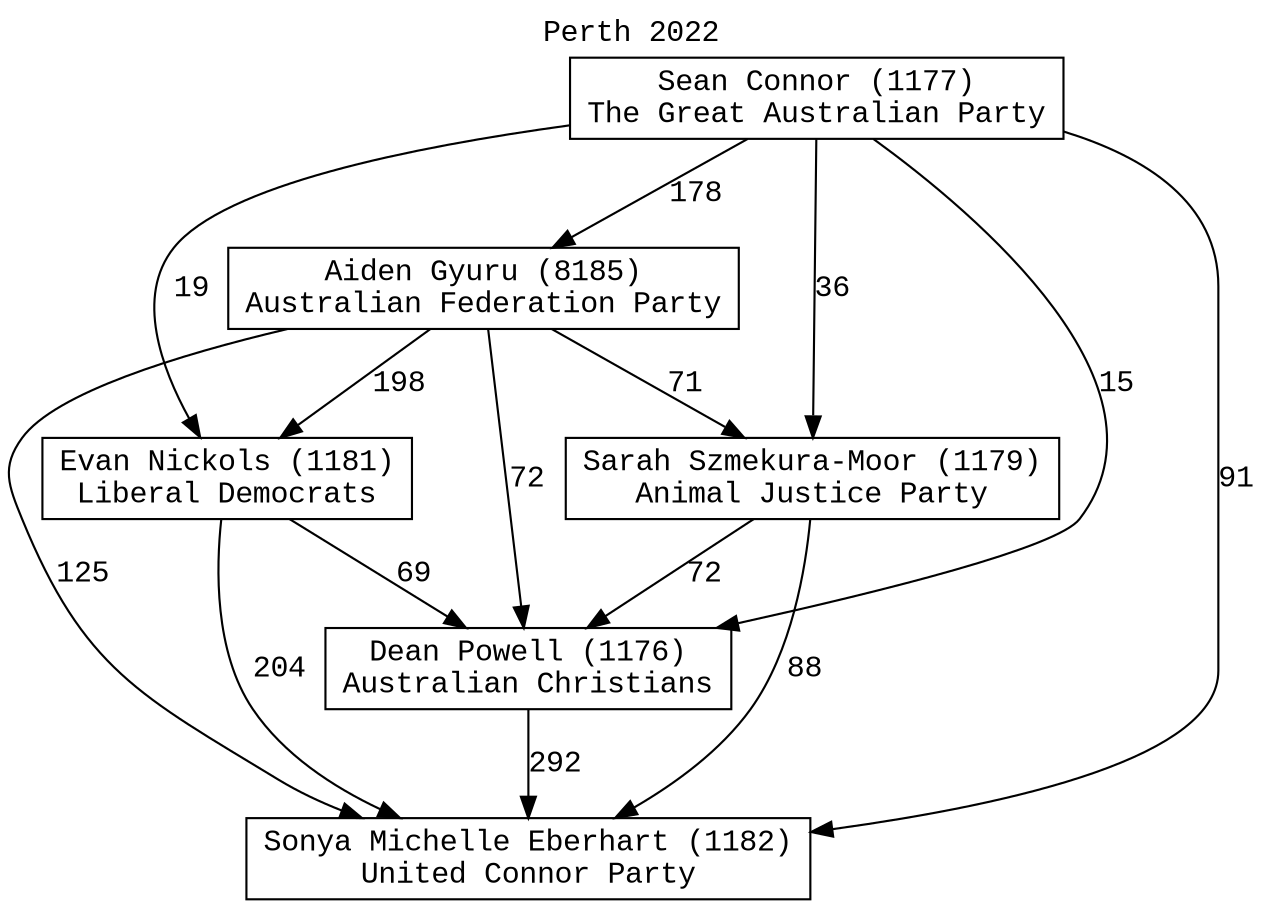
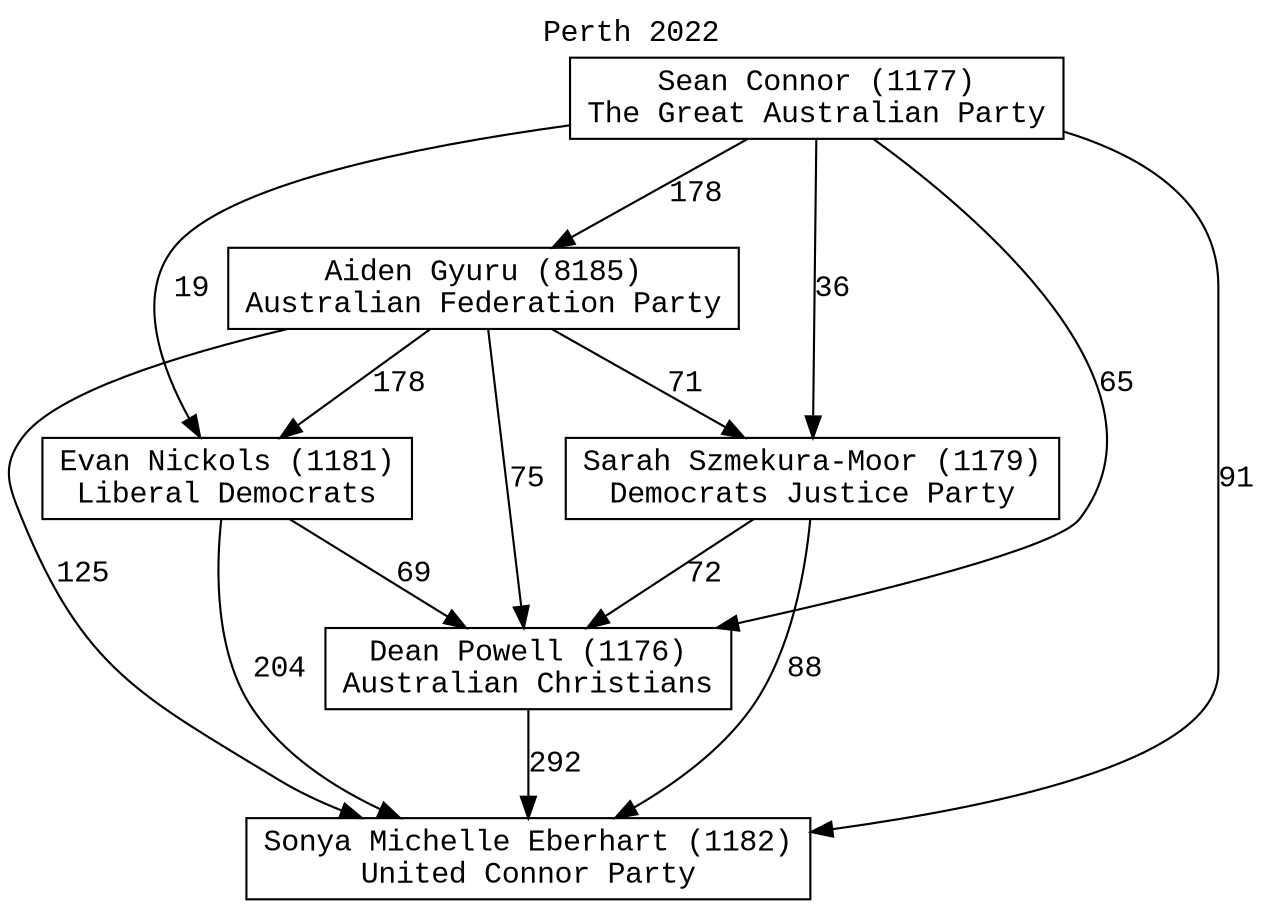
edge "Aiden Gyuru (8185) Australian Federation Party" -> "Evan Nickols (1181) Liberal Democrats": label "198" -> "178"
edge "Sean Connor (1177) The Great Australian Party" -> "Dean Powell (1176) Australian Christians": label "15" -> "65"
edge "Aiden Gyuru (8185) Australian Federation Party" -> "Dean Powell (1176) Australian Christians": label "72" -> "75"
node "Sarah Szmekura-Moor (1179) Animal Justice Party": label "Sarah Szmekura-Moor (1179) Animal Justice Party" -> "Sarah Szmekura-Moor (1179) Democrats Justice Party"
